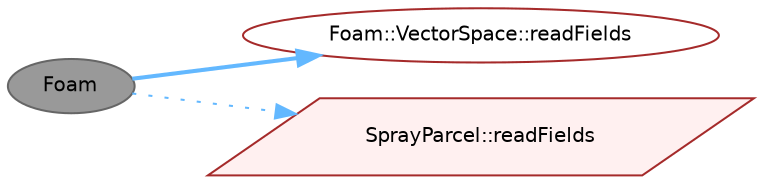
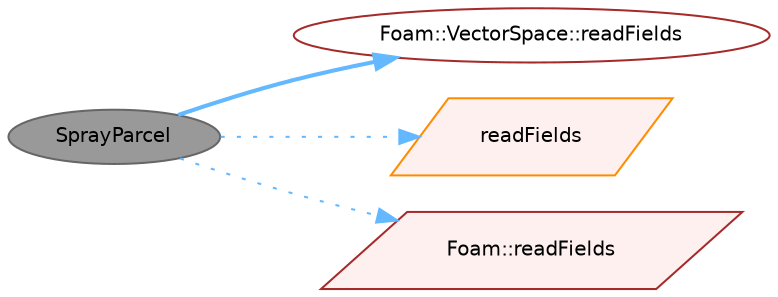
node "Foam": label "Foam" -> "SprayParcel"
node "SprayParcel::readFields": label "SprayParcel::readFields" -> "Foam::readFields"
node "readFields": added
